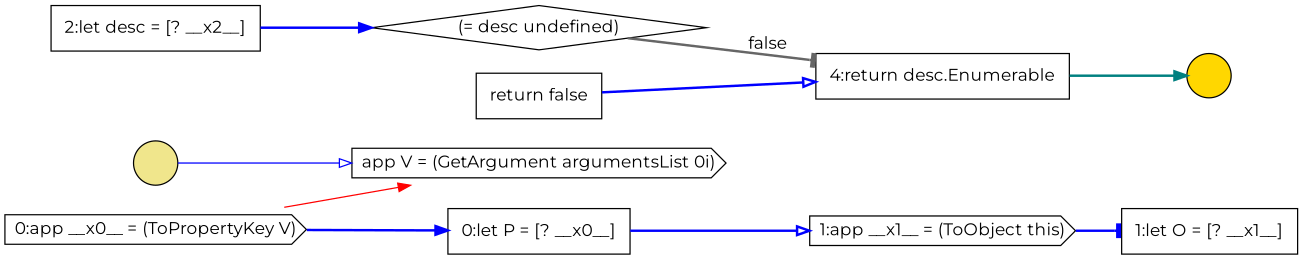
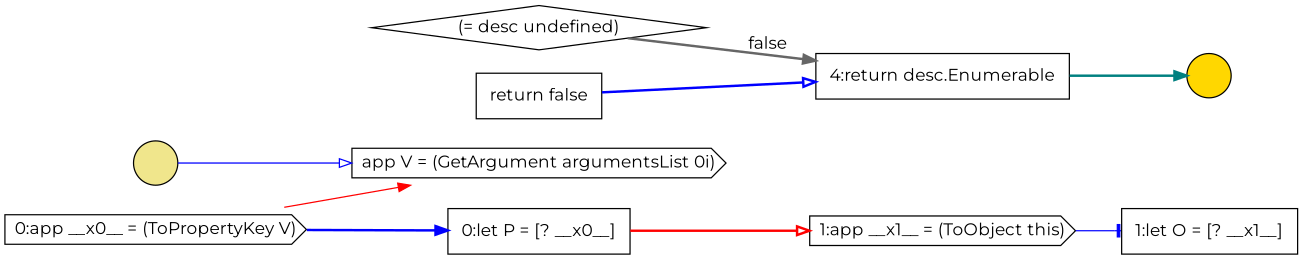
node "2:let desc = [? __x2__]": removed
edge "(= desc undefined)" -> "4:return desc.Enumerable": arrowhead tee -> normal
edge "0:let P = [? __x0__]" -> "1:app __x1__ = (ToObject this)": color blue -> red
edge "1:app __x1__ = (ToObject this)" -> "1:let O = [? __x1__]": style bold -> solid
